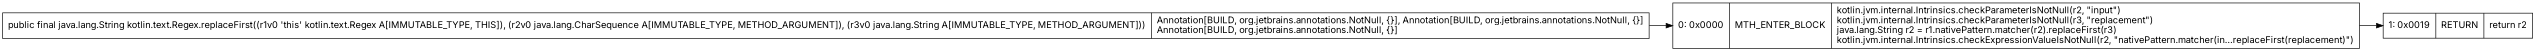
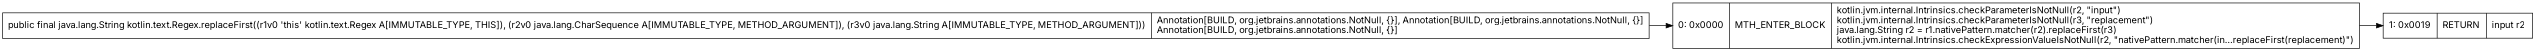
node "1: 0x0019": text "return r2" -> "input r2"
